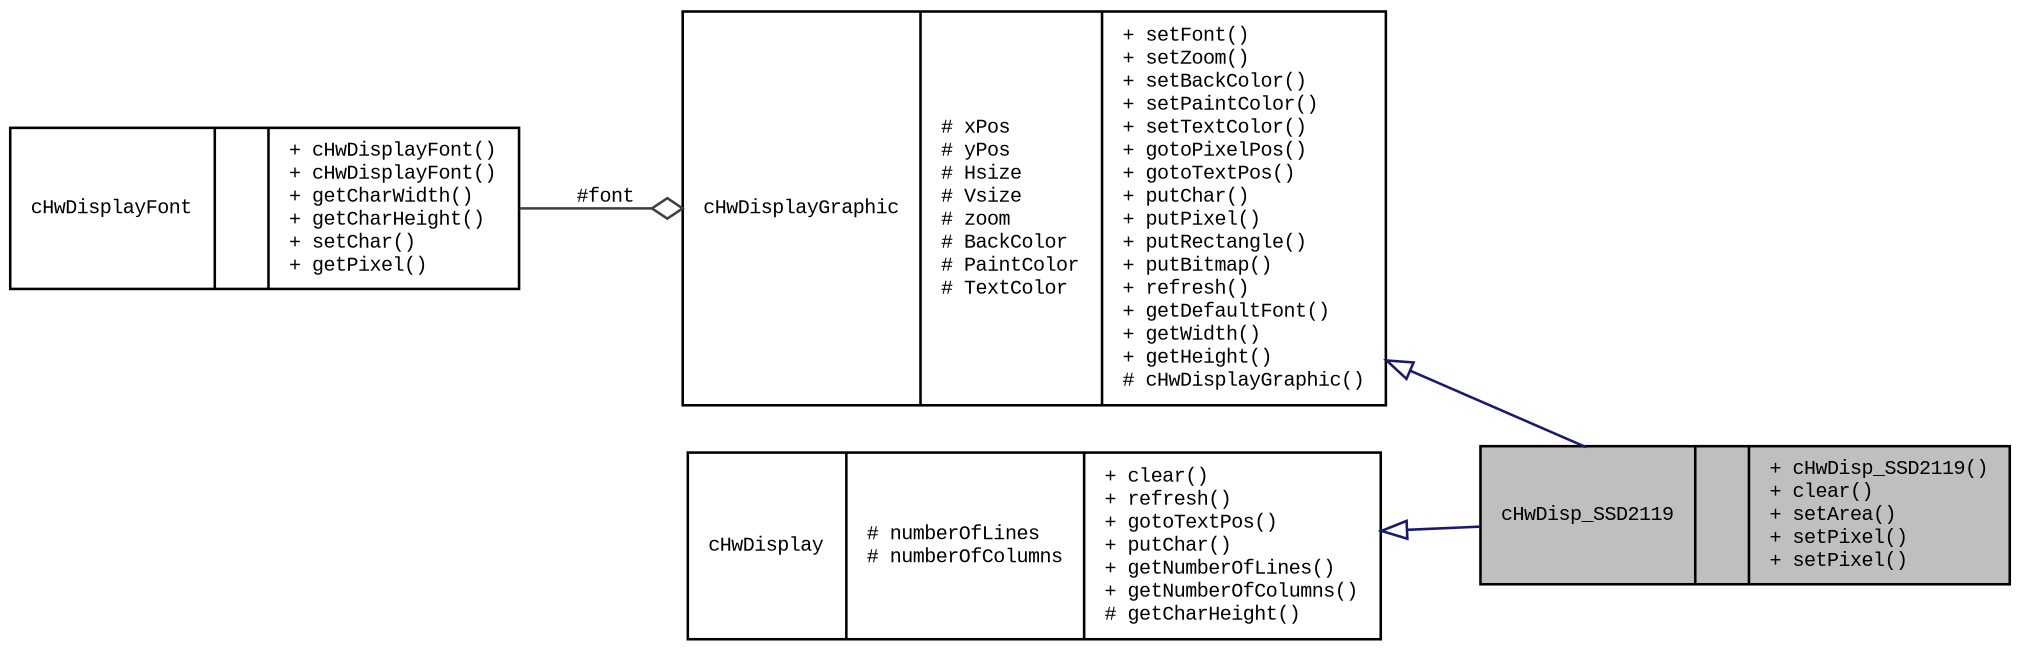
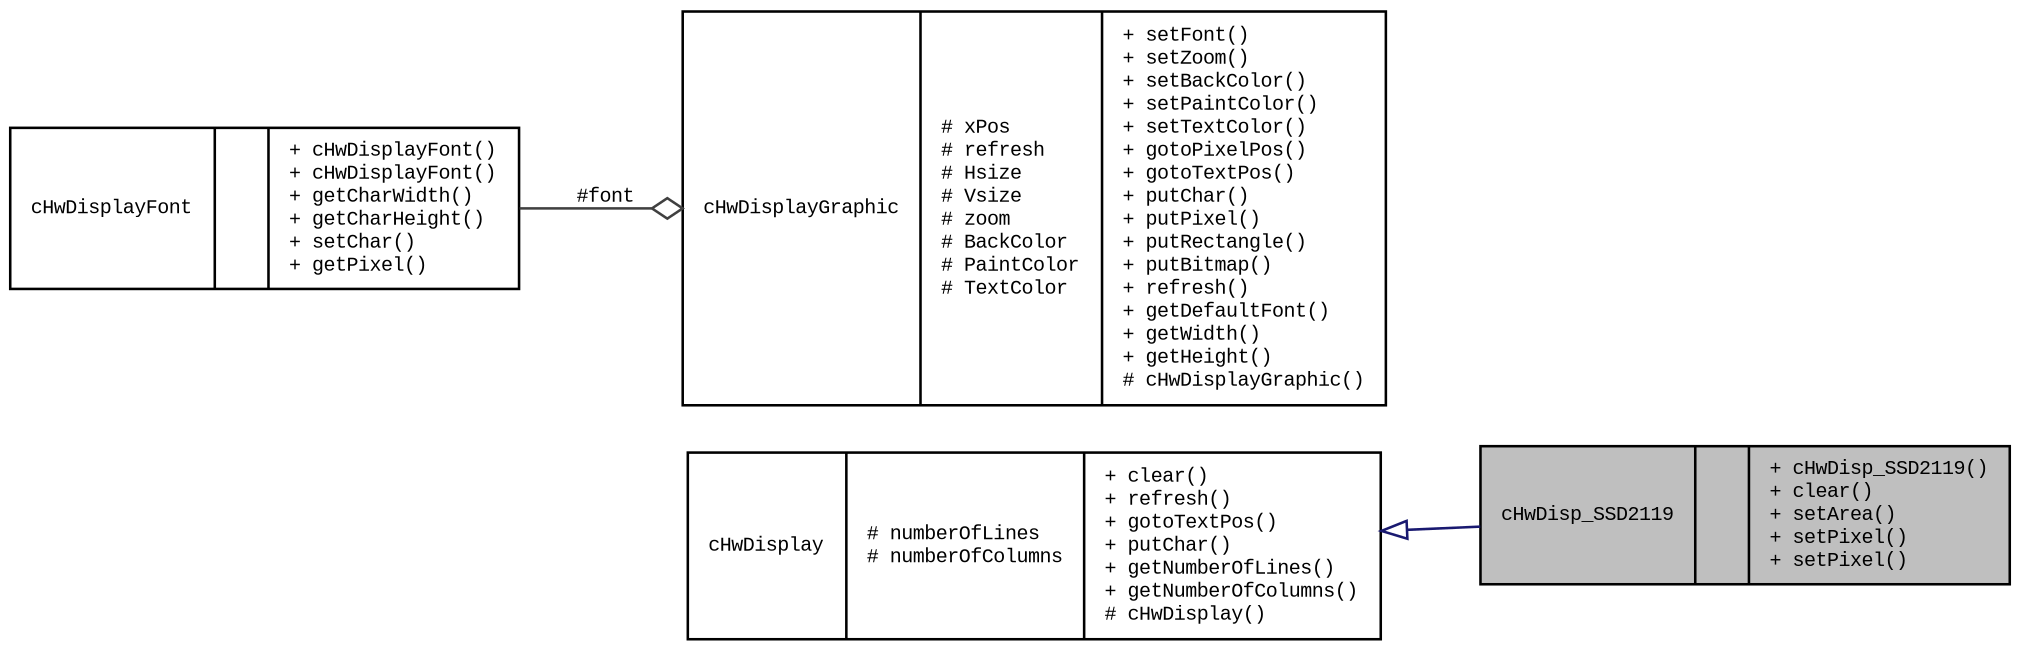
node "cHwDisplayGraphic": text "# yPos" -> "# refresh"
edge "cHwDisp_SSD2119" -> "cHwDisplayGraphic": removed
node "cHwDisplay": text "# getCharHeight()" -> "# cHwDisplay()"
